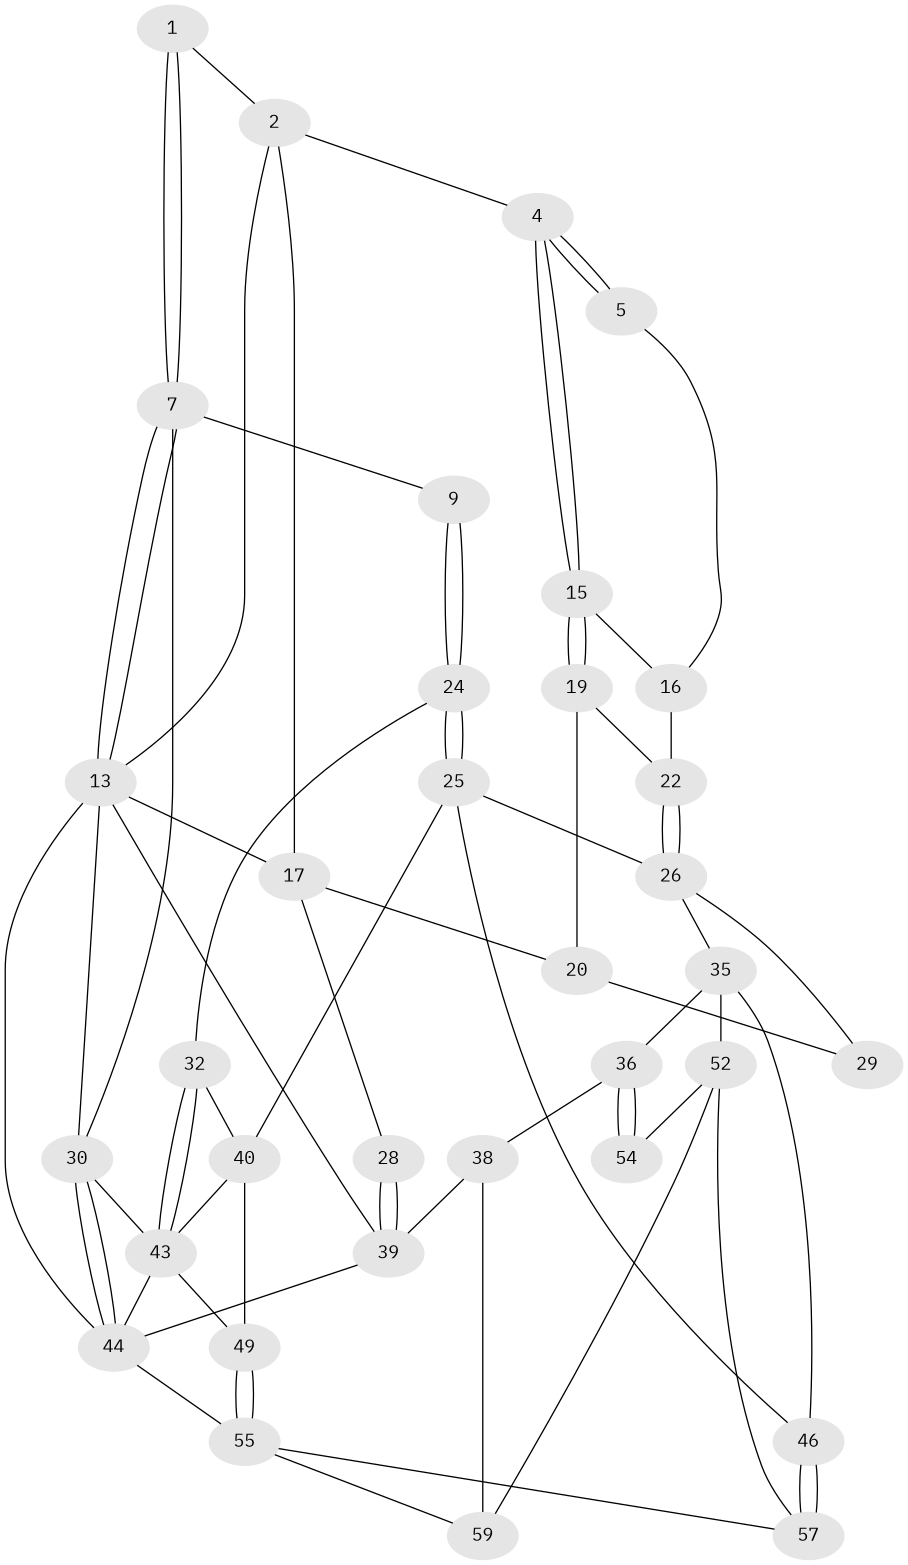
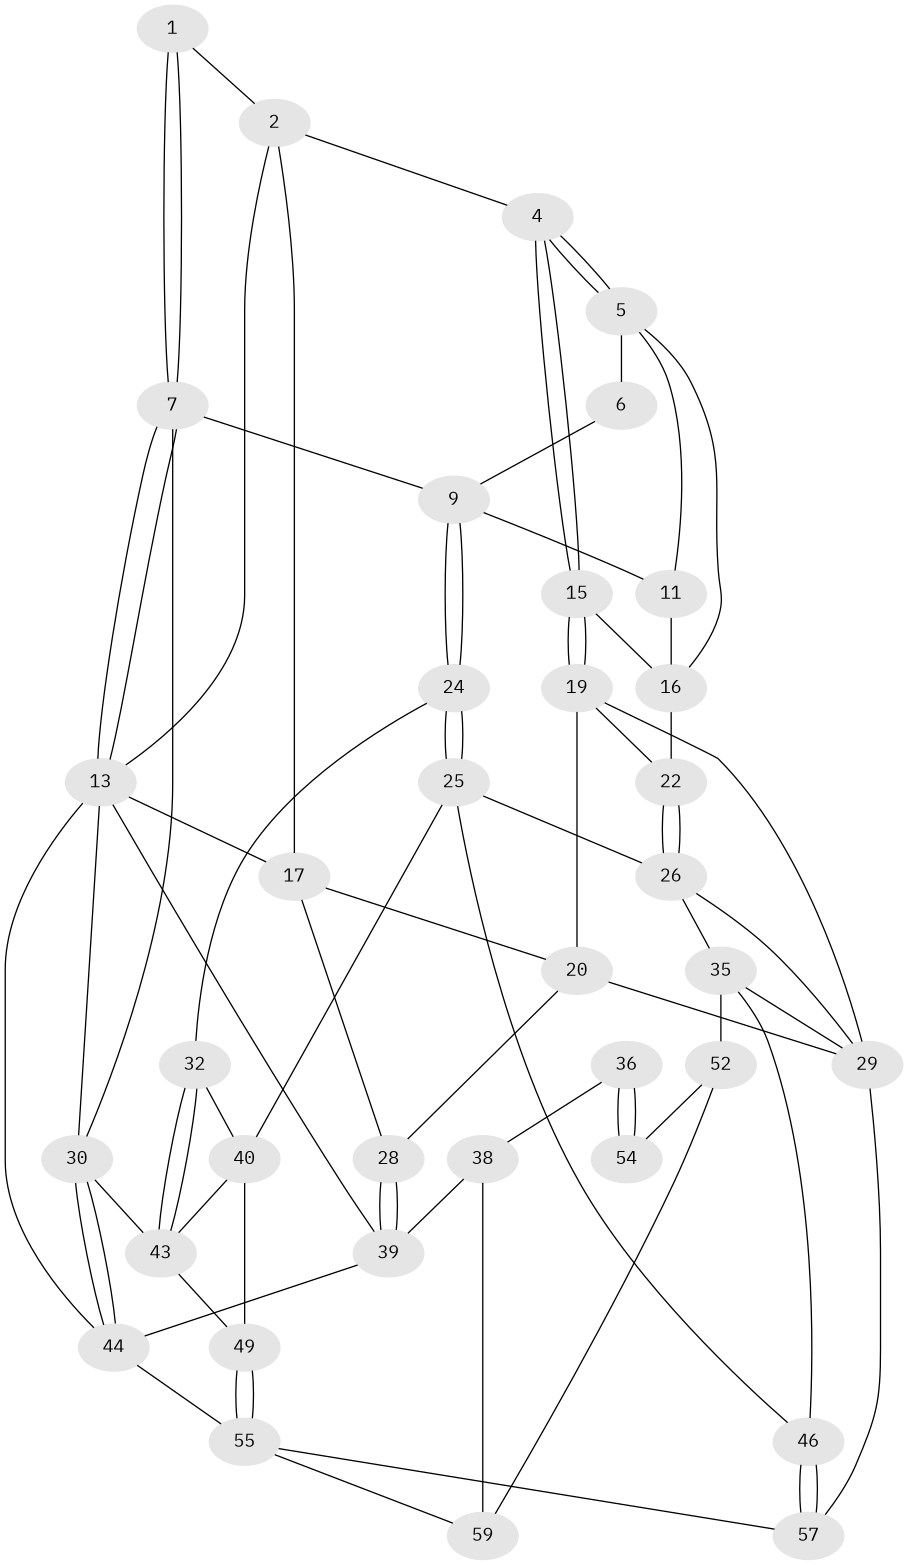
node "6": added
node "11": added
edge "19" -- "29": added
edge "35" -- "36": now "35" -- "29"
edge "20" -- "28": added
edge "43" -- "44": removed
edge "52" -- "57": now "29" -- "57"
